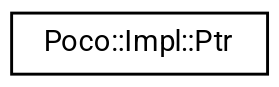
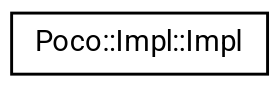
node "Poco::Impl::Ptr": label "Poco::Impl::Ptr" -> "Poco::Impl::Impl"
